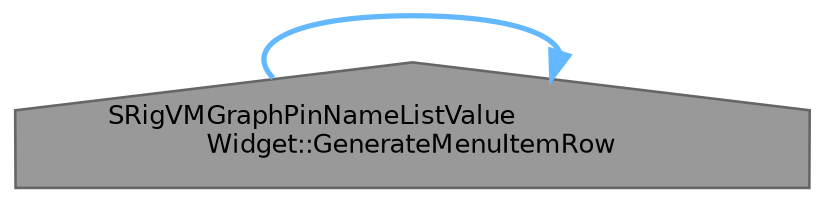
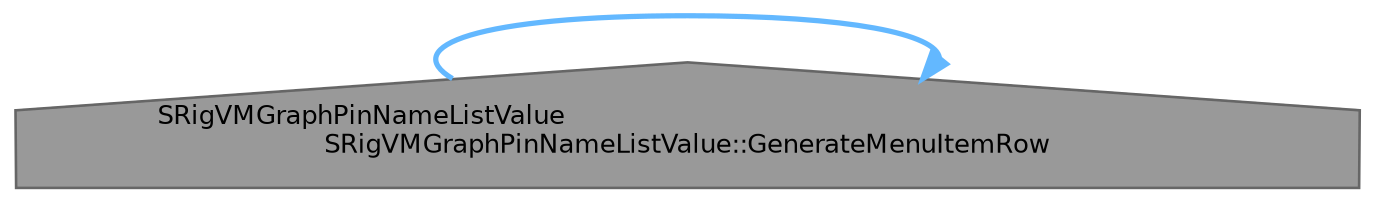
node "SRigVMGraphPinNameListValue Widget::GenerateMenuItemRow": label "SRigVMGraphPinNameListValue Widget::GenerateMenuItemRow" -> "SRigVMGraphPinNameListValue SRigVMGraphPinNameListValue::GenerateMenuItemRow"
